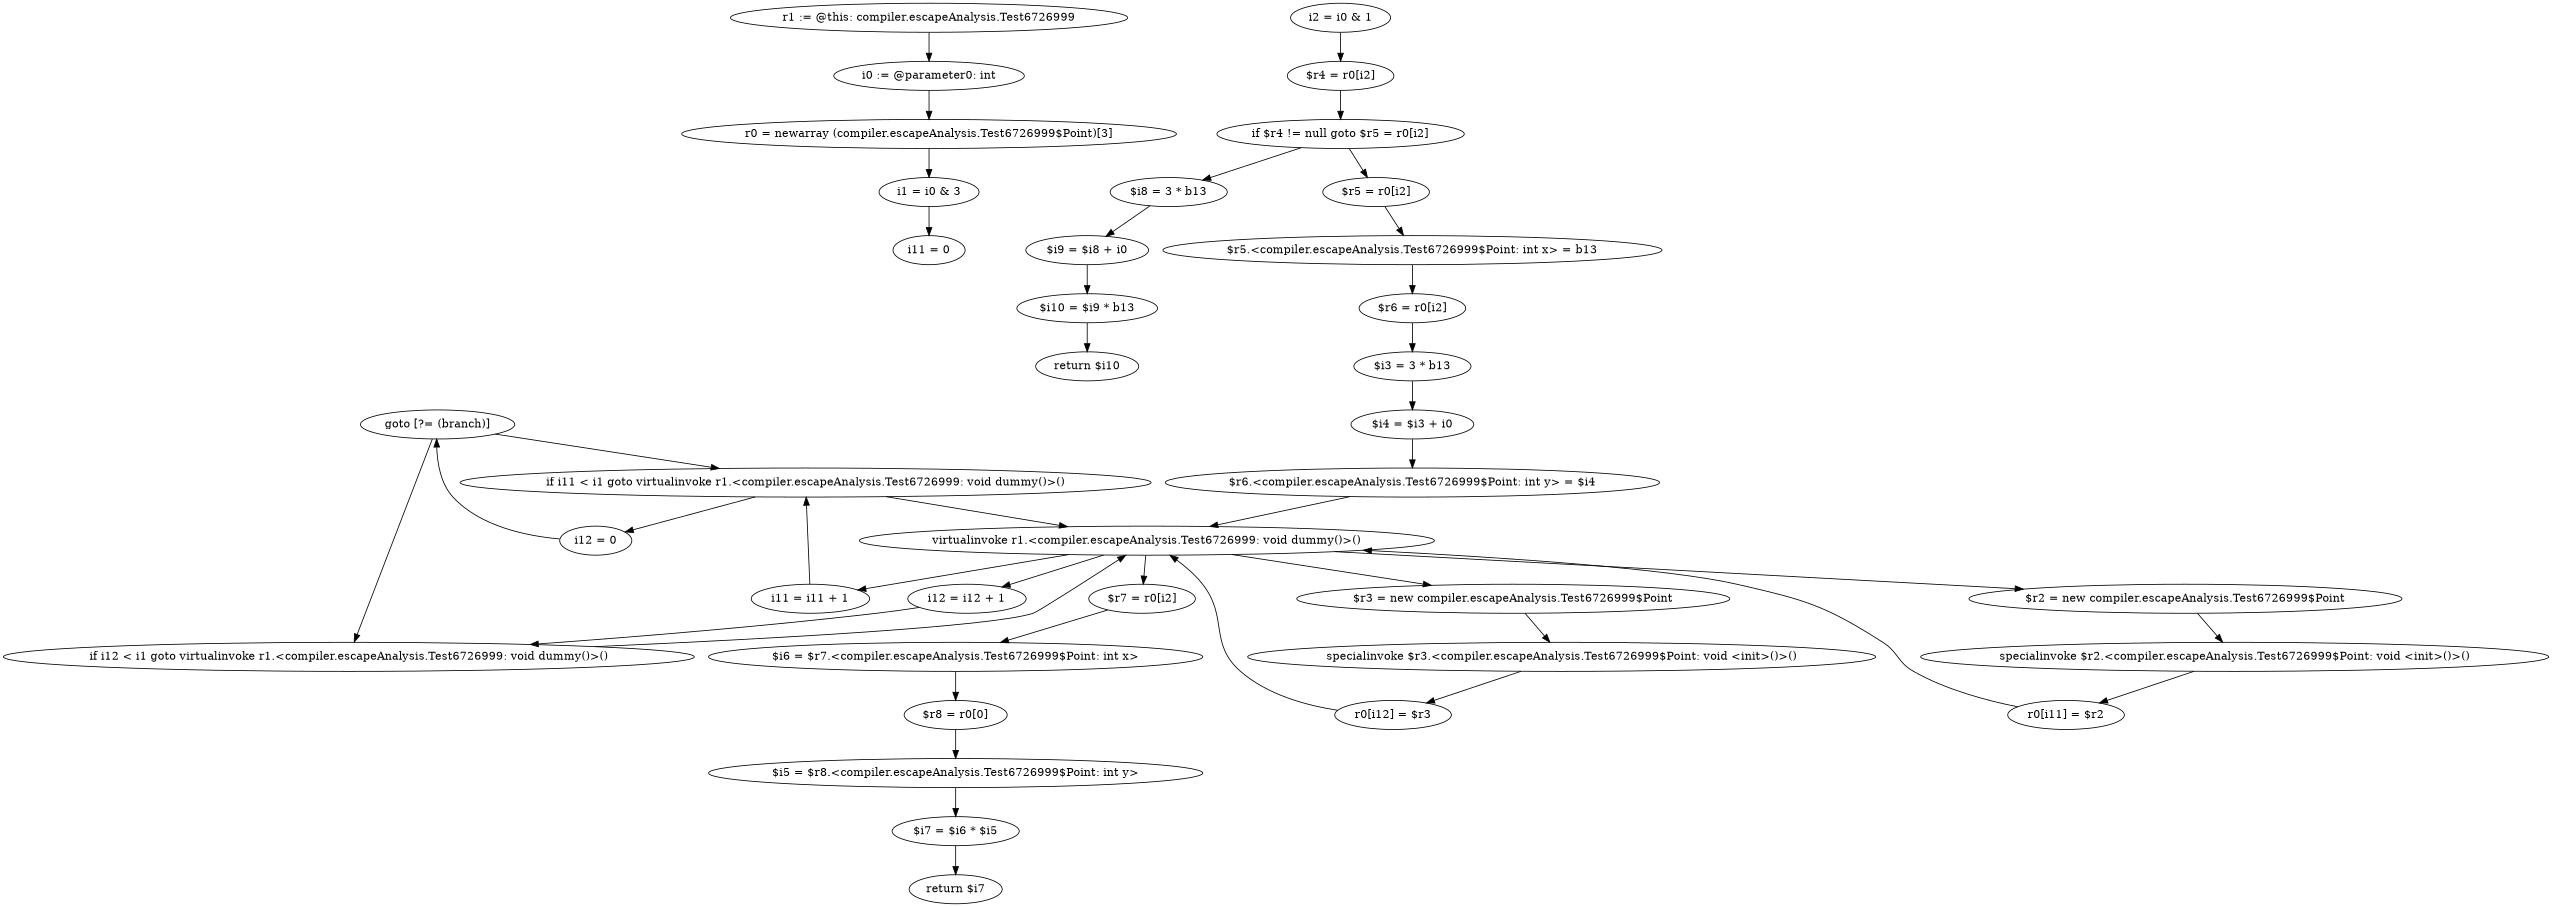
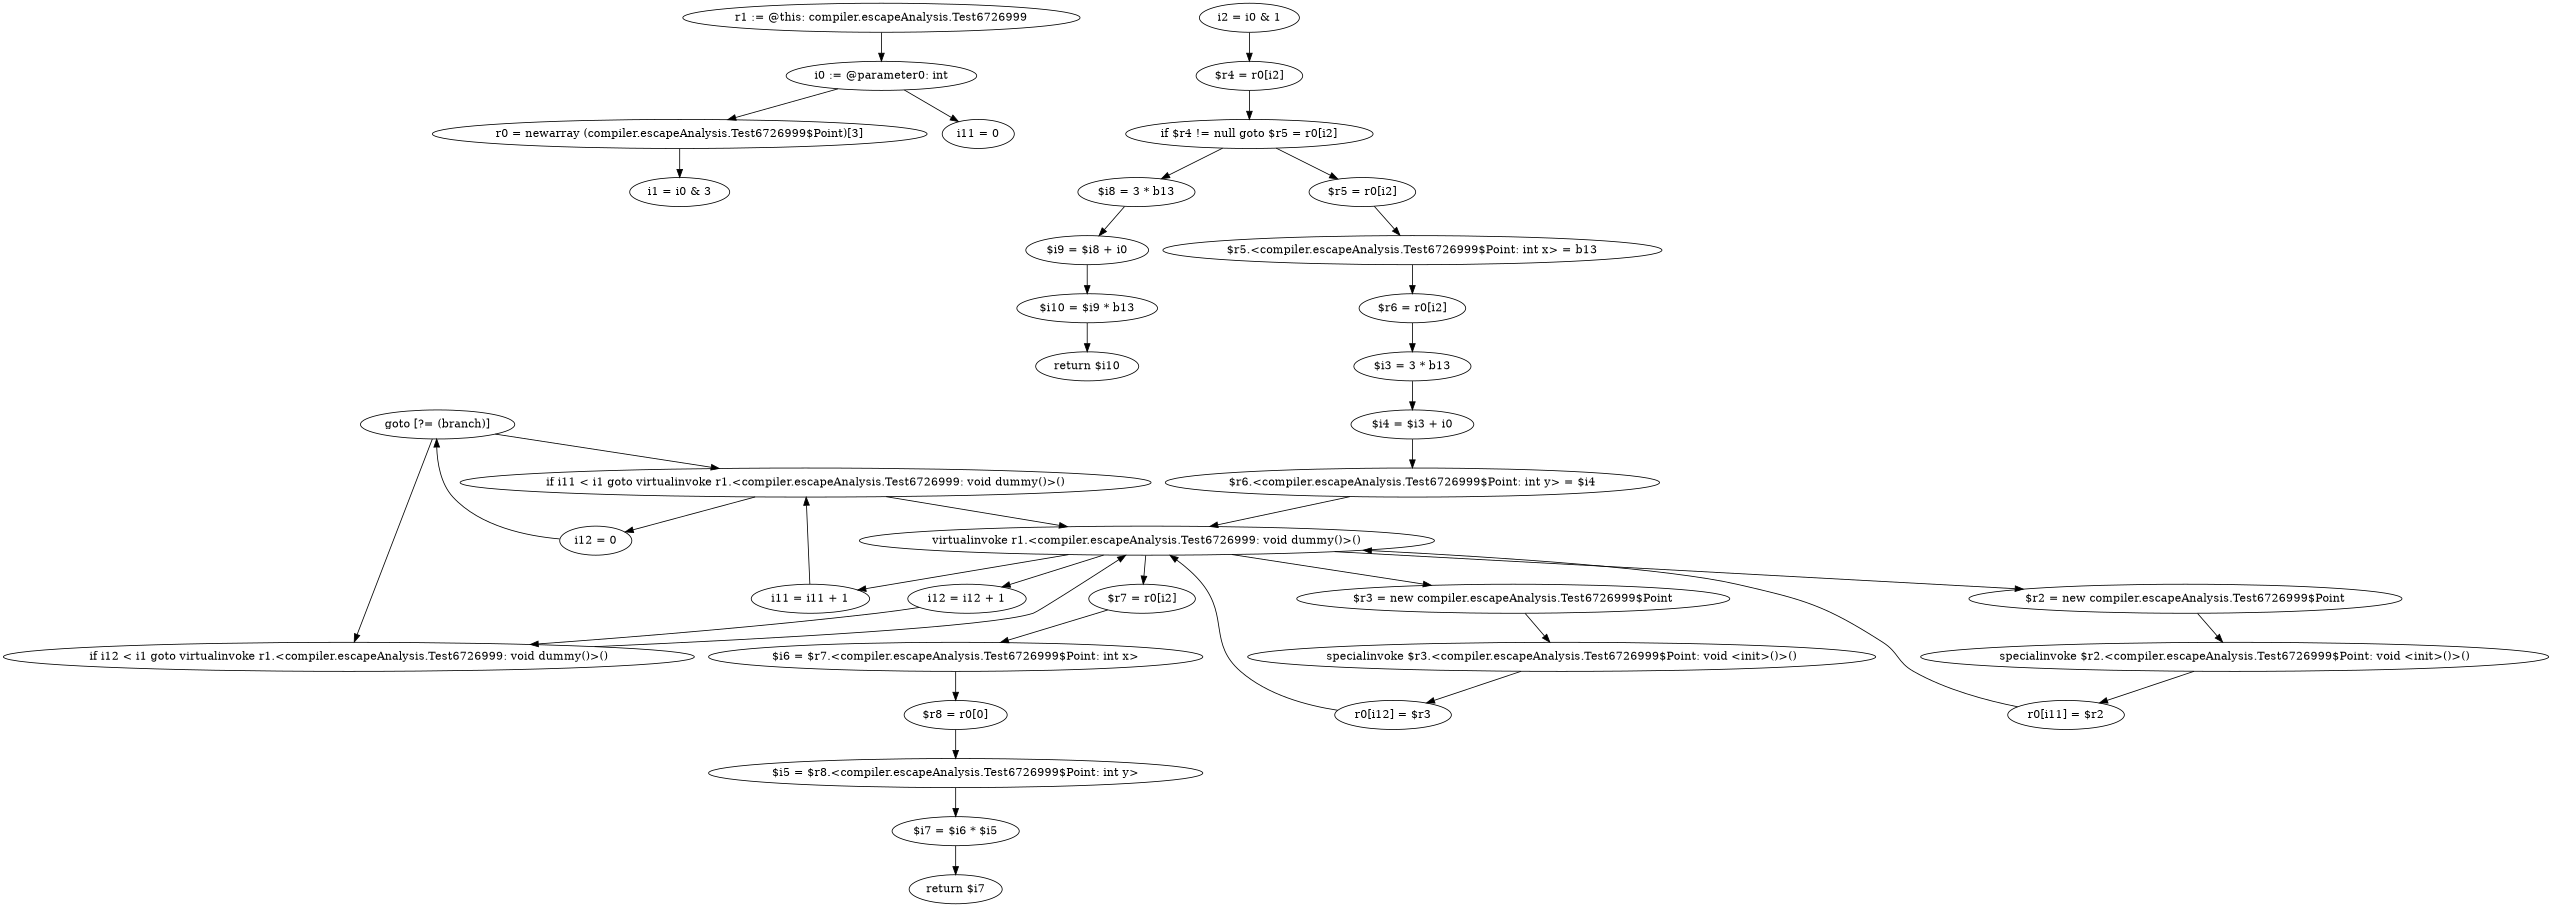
edge "i1 = i0 & 3" -> "i11 = 0": now "i0 := @parameter0: int" -> "i11 = 0"
